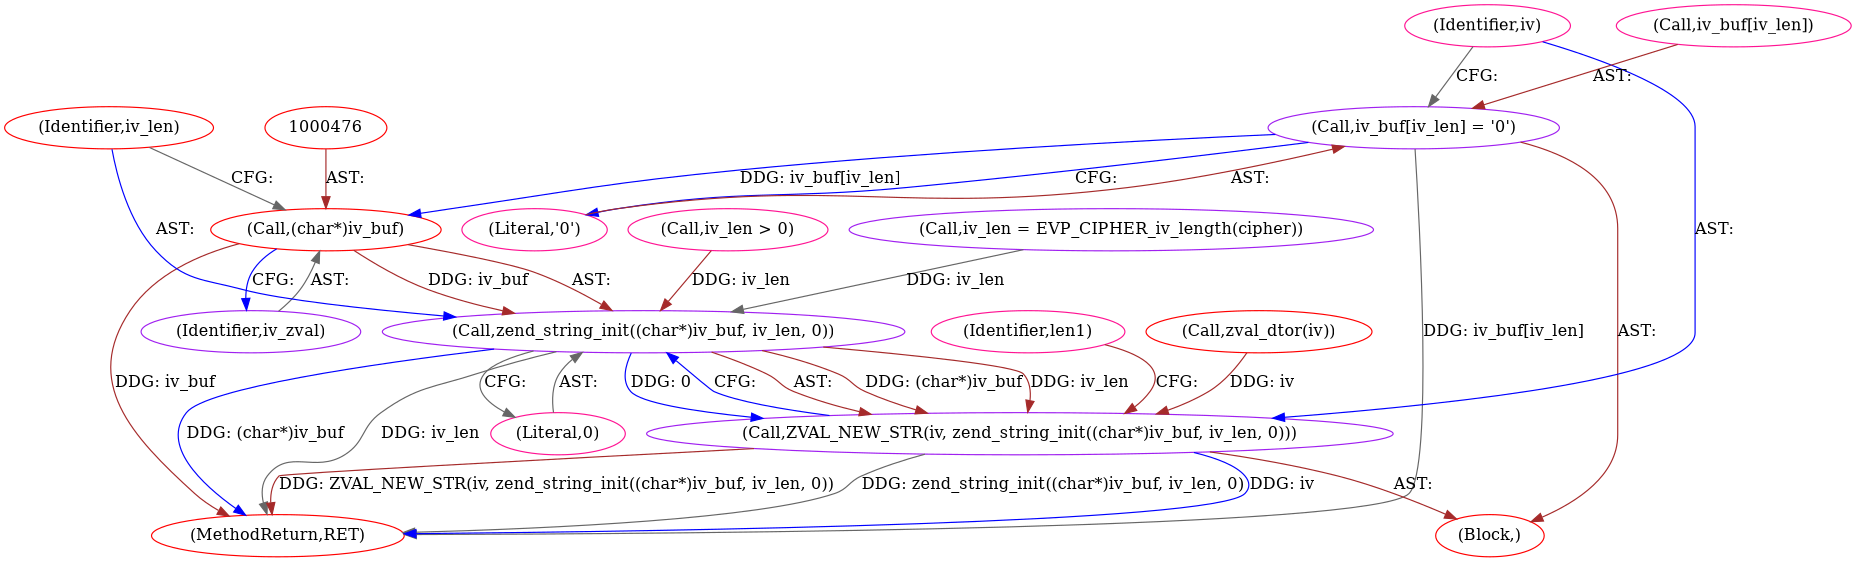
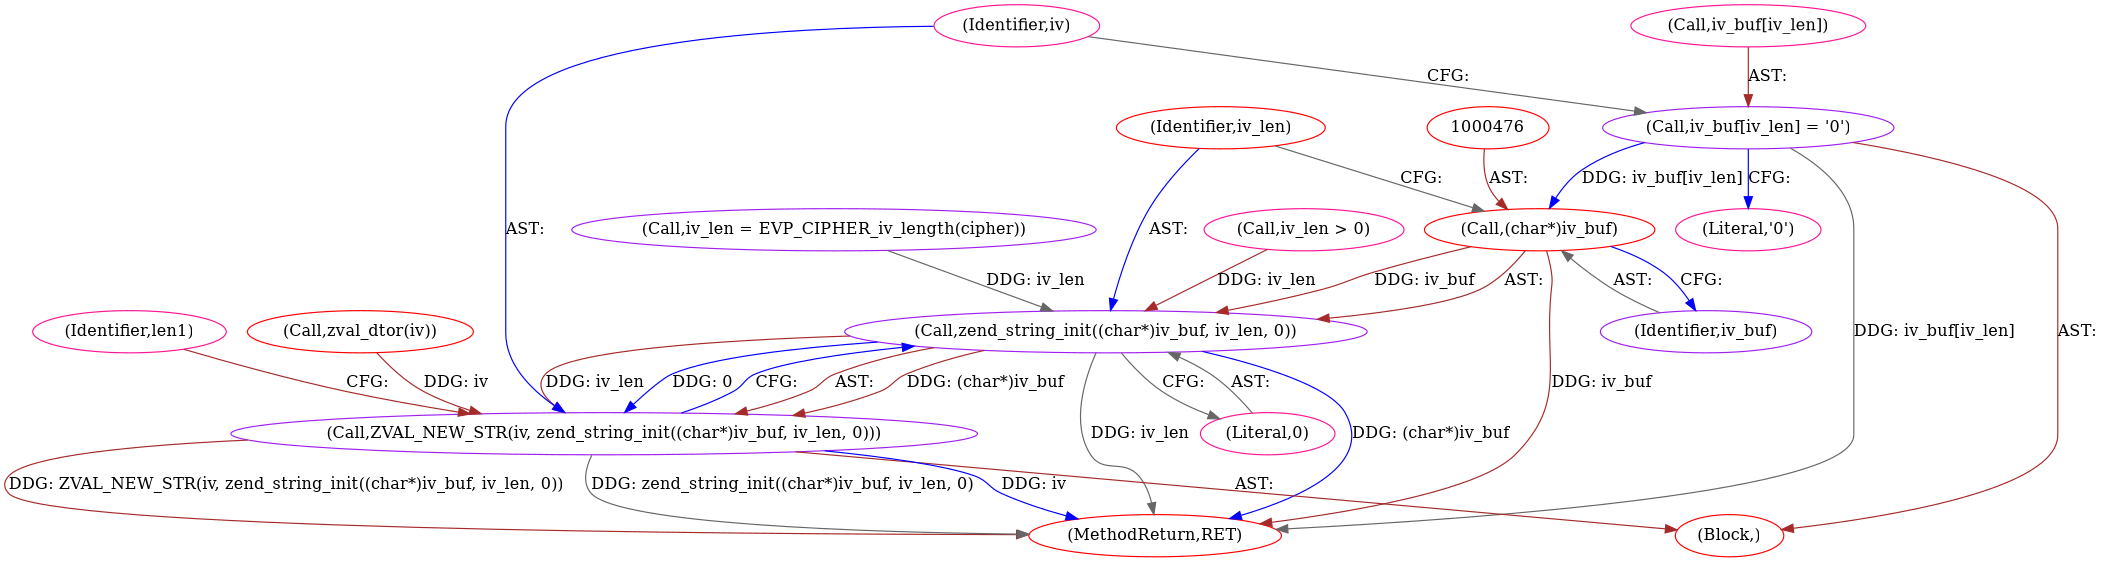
edge "(Literal,'0')" -> "(Call,iv_buf[iv_len] = '0')": removed, label "AST:"
node "(Identifier,iv_zval)": label "(Identifier,iv_zval)" -> "(Identifier,iv_buf)"
